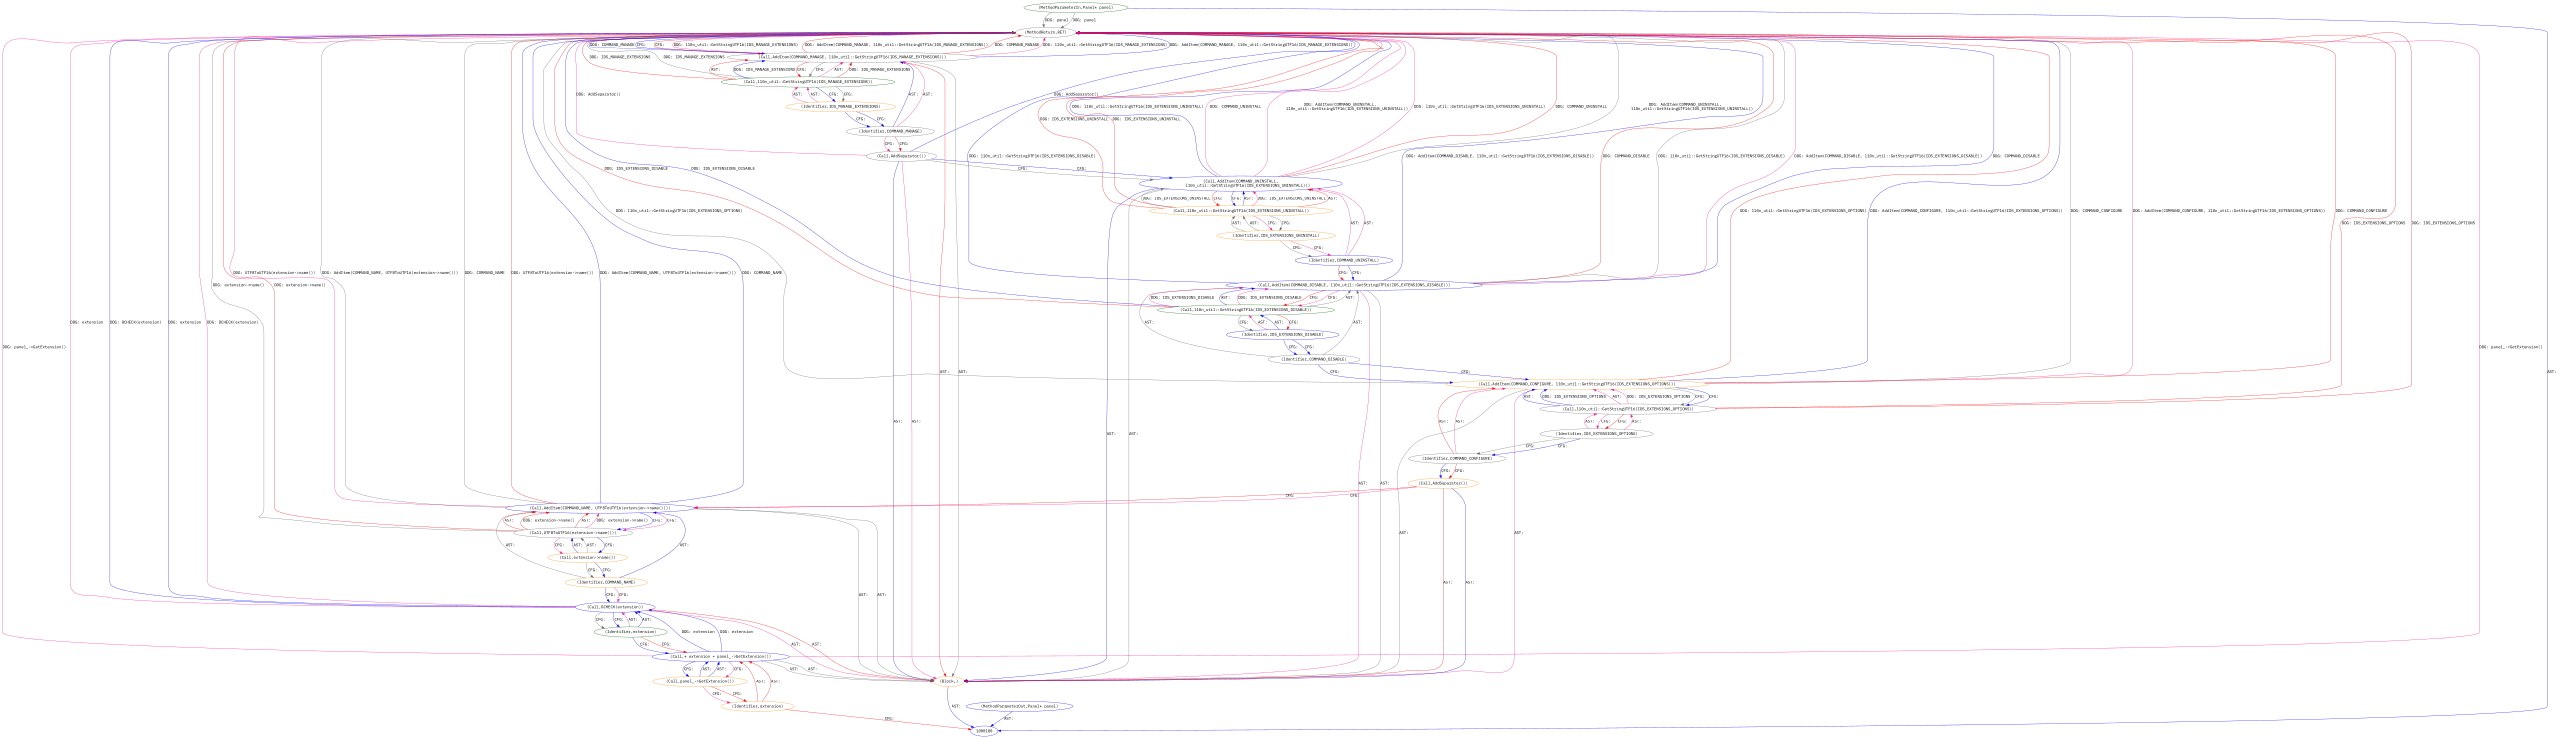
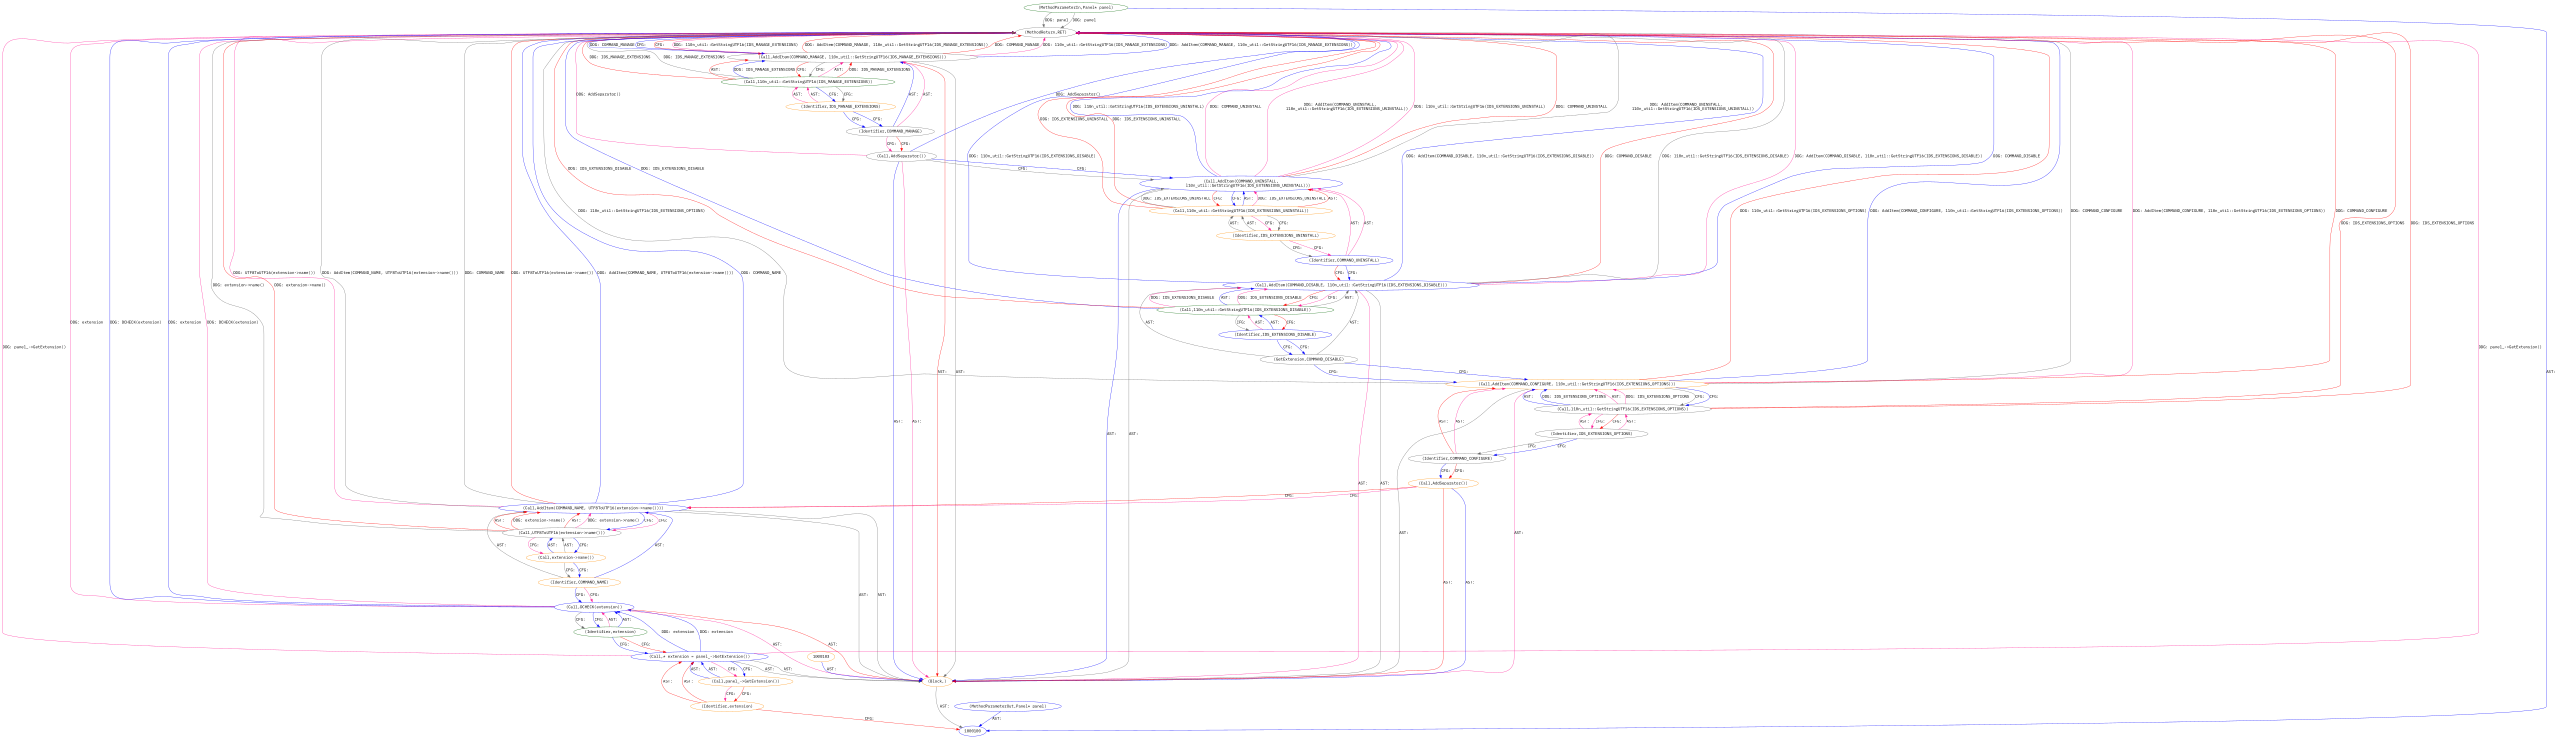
node "(Identifier,COMMAND_DISABLE)": label "(Identifier,COMMAND_DISABLE)" -> "(GetExtension,COMMAND_DISABLE)"
node "1000103": added
edge "(Block,)" -> "1000100": color blue -> gray40
